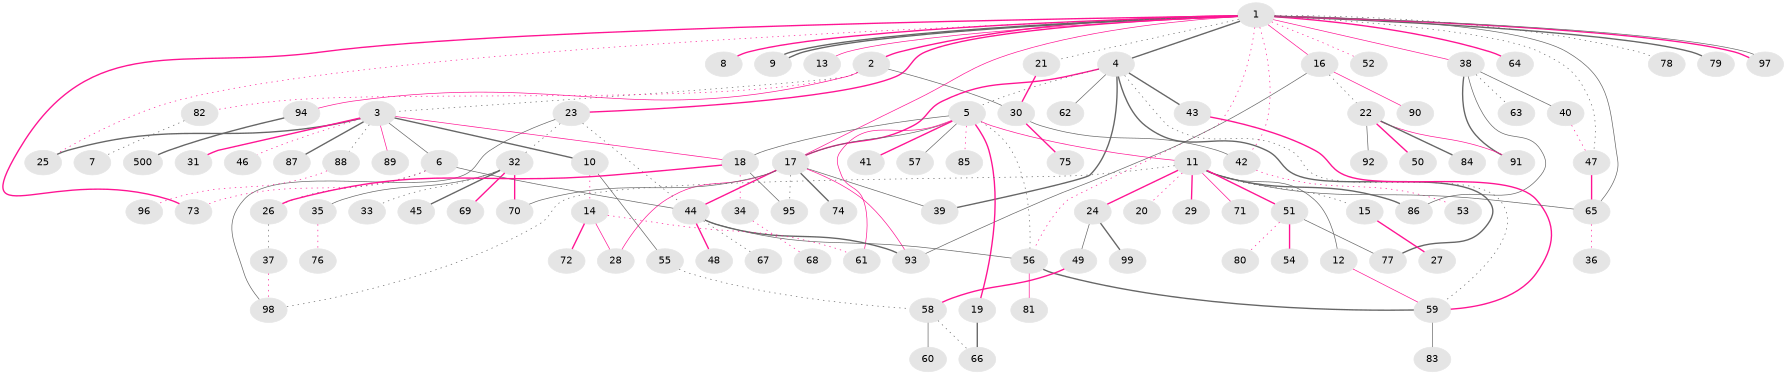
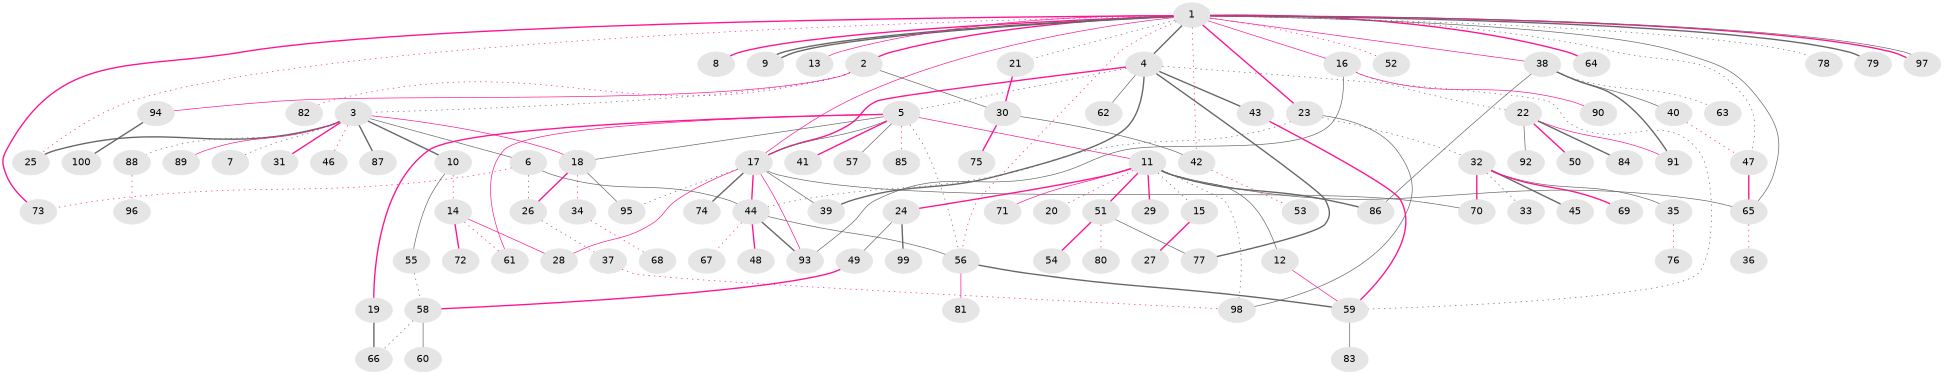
edge "82" -- "7": now "3" -- "7"
node "500": label "500" -> "100"
edge "44" -- "67": color gray40 -> deeppink
